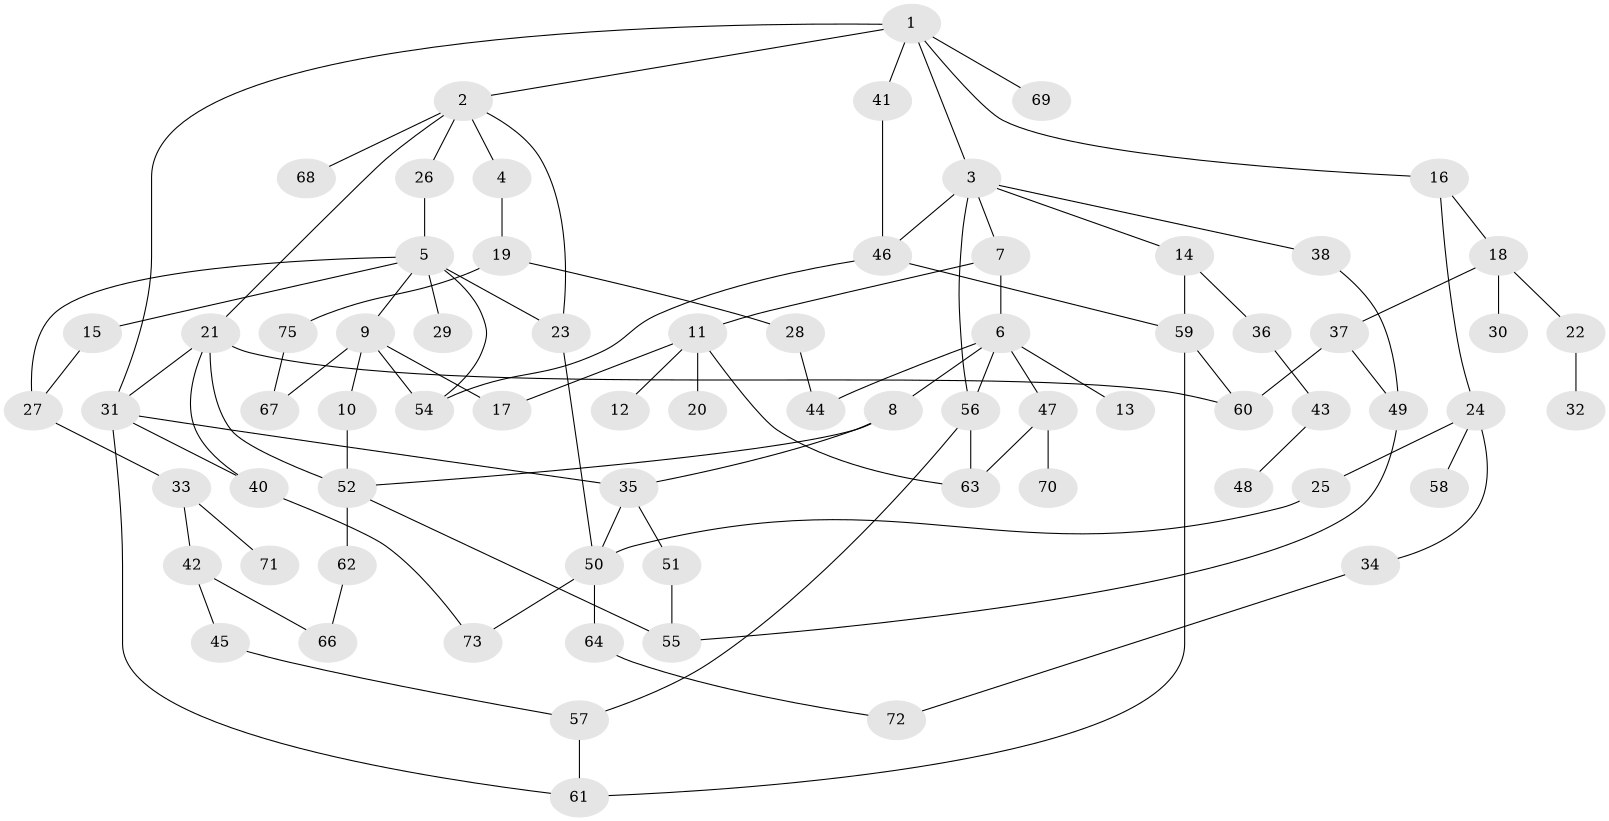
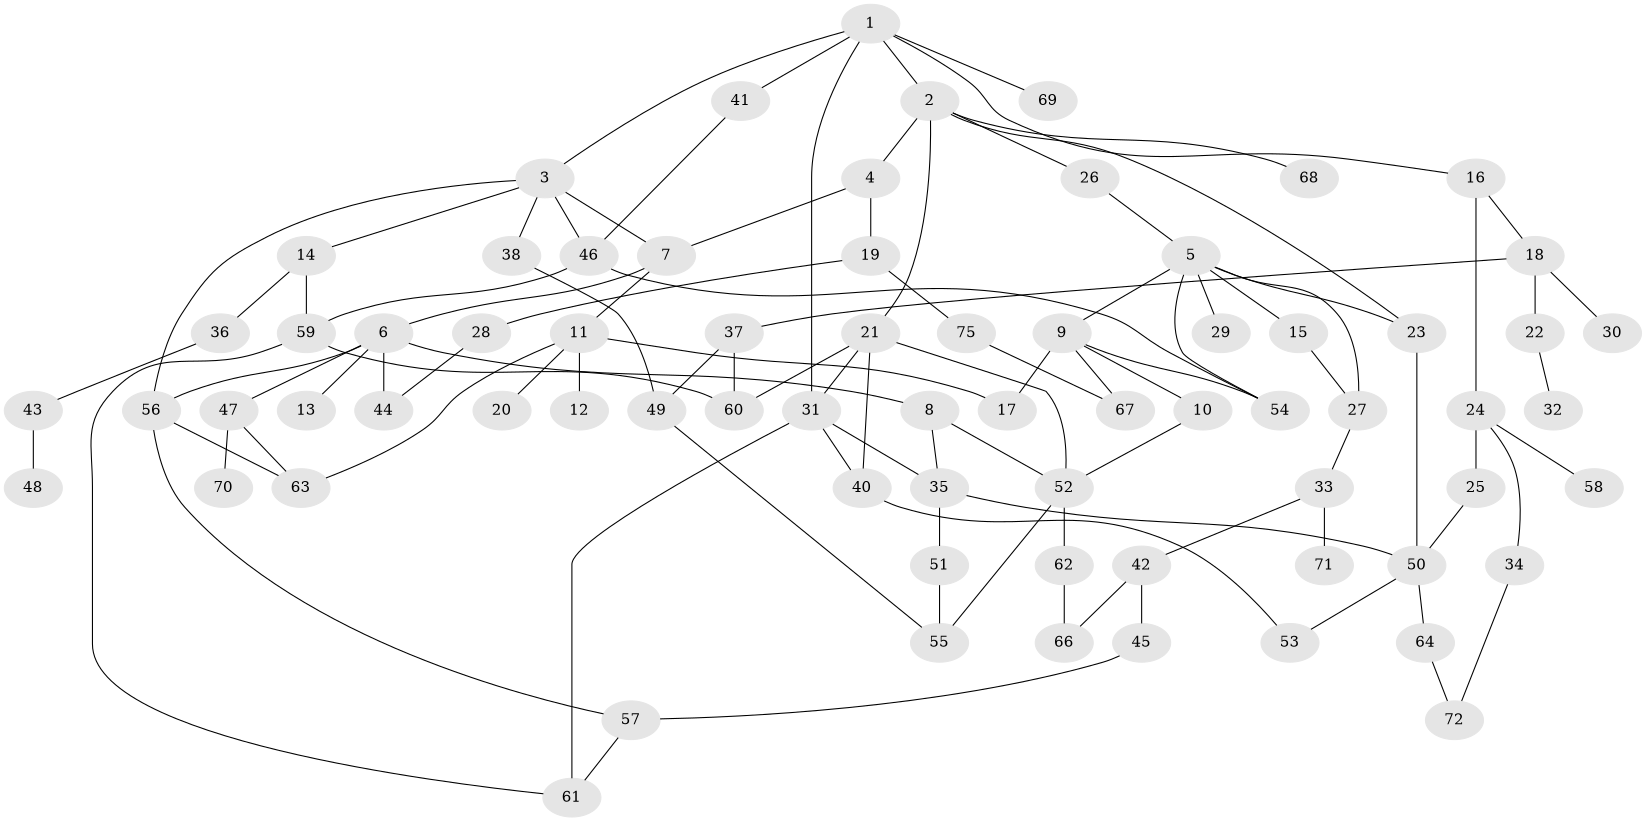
edge "4" -- "7": added
node "73": label "73" -> "53"
